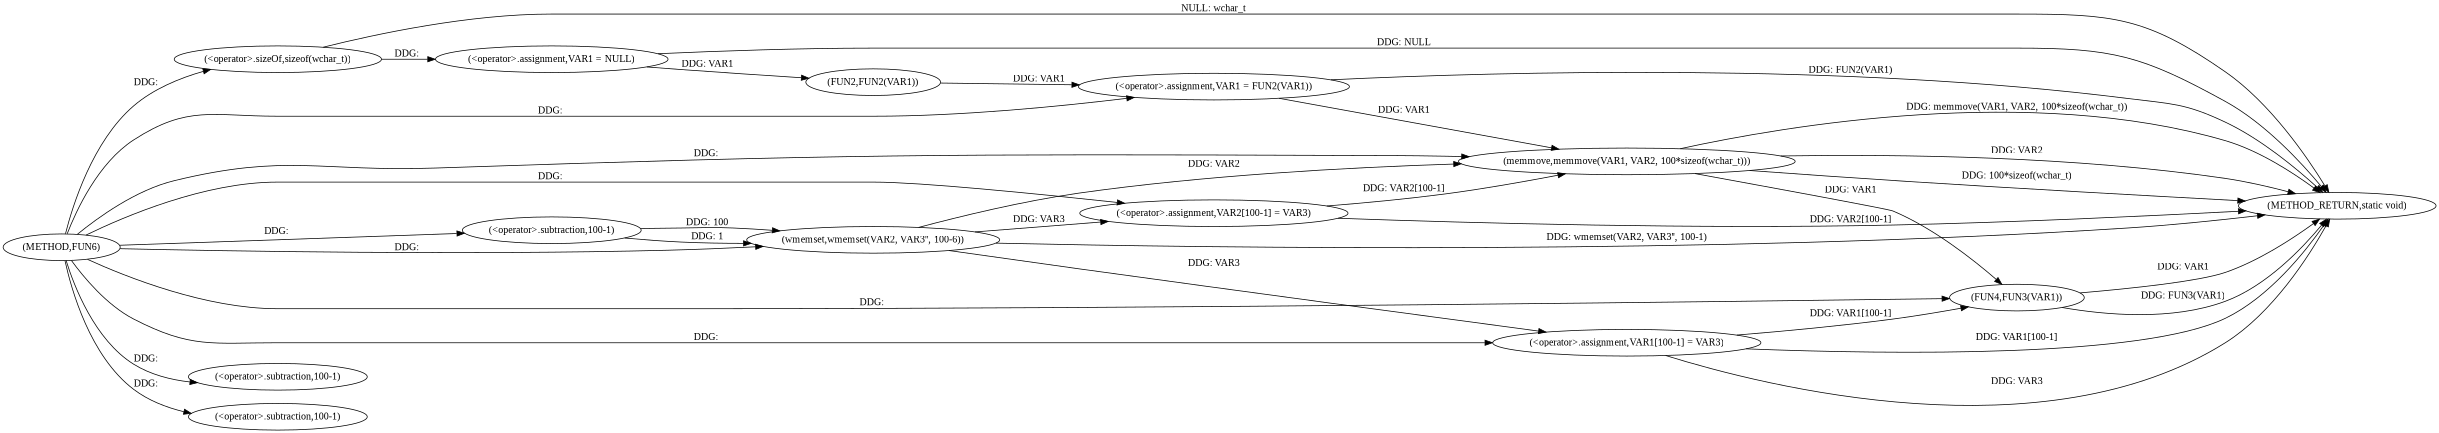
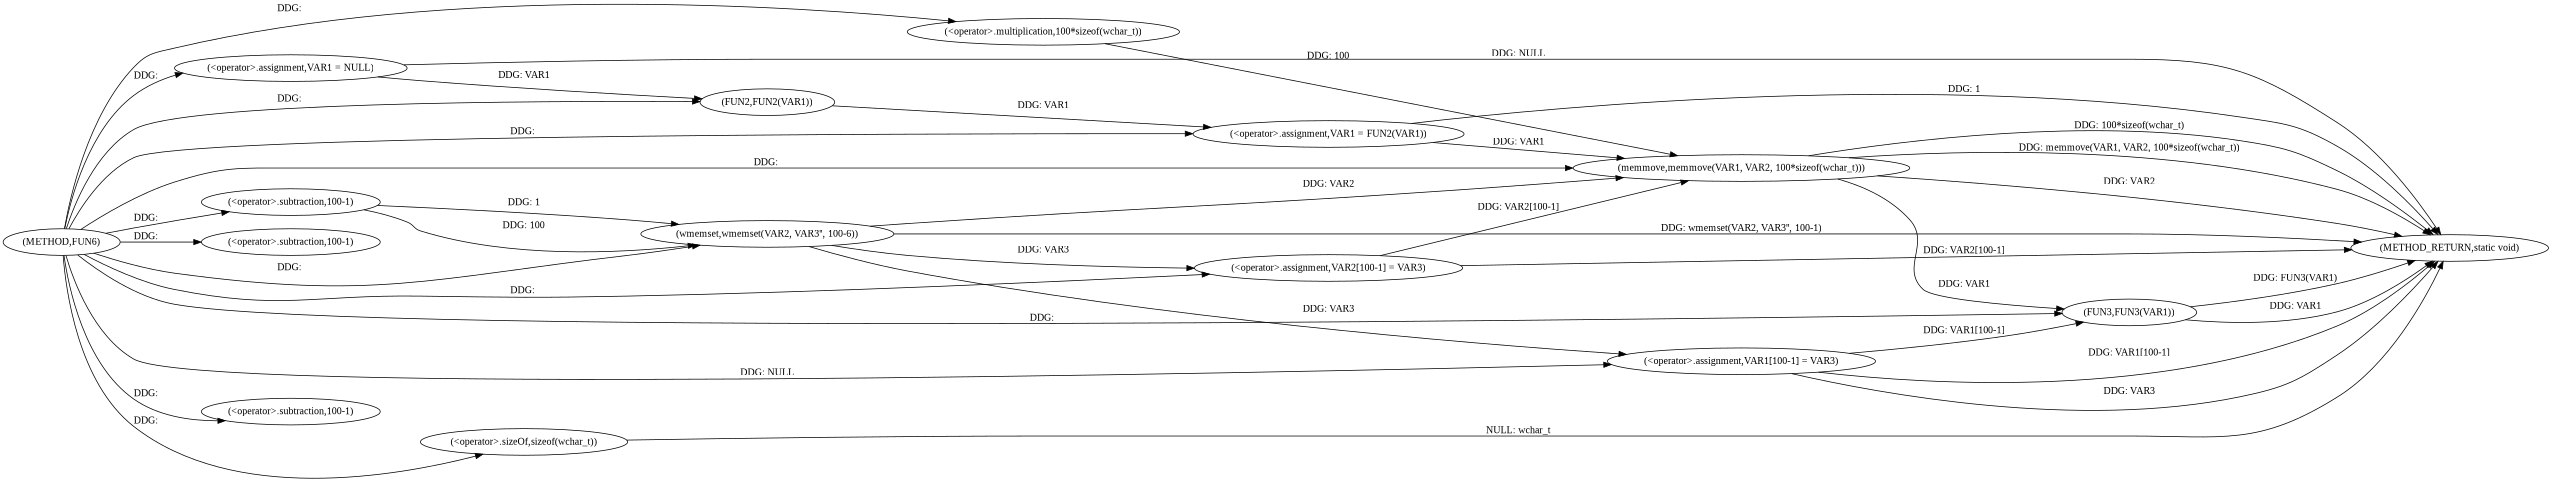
node "(<operator>.multiplication,100*sizeof(wchar_t))": added
edge "(<operator>.sizeOf,sizeof(wchar_t))" -> "(<operator>.assignment,VAR1 = NULL)": now "(METHOD,FUN6)" -> "(<operator>.assignment,VAR1 = NULL)"
edge "(<operator>.assignment,VAR1 = FUN2(VAR1))" -> "(METHOD_RETURN,static void)": label "DDG: FUN2(VAR1)" -> "DDG: 1"
edge "(METHOD,FUN6)" -> "(FUN2,FUN2(VAR1))": added, label "DDG:"
node "(FUN4,FUN3(VAR1))": label "(FUN4,FUN3(VAR1))" -> "(FUN3,FUN3(VAR1))"
edge "(METHOD,FUN6)" -> "(<operator>.assignment,VAR1[100-1] = VAR3)": label "DDG: " -> "DDG: NULL"
